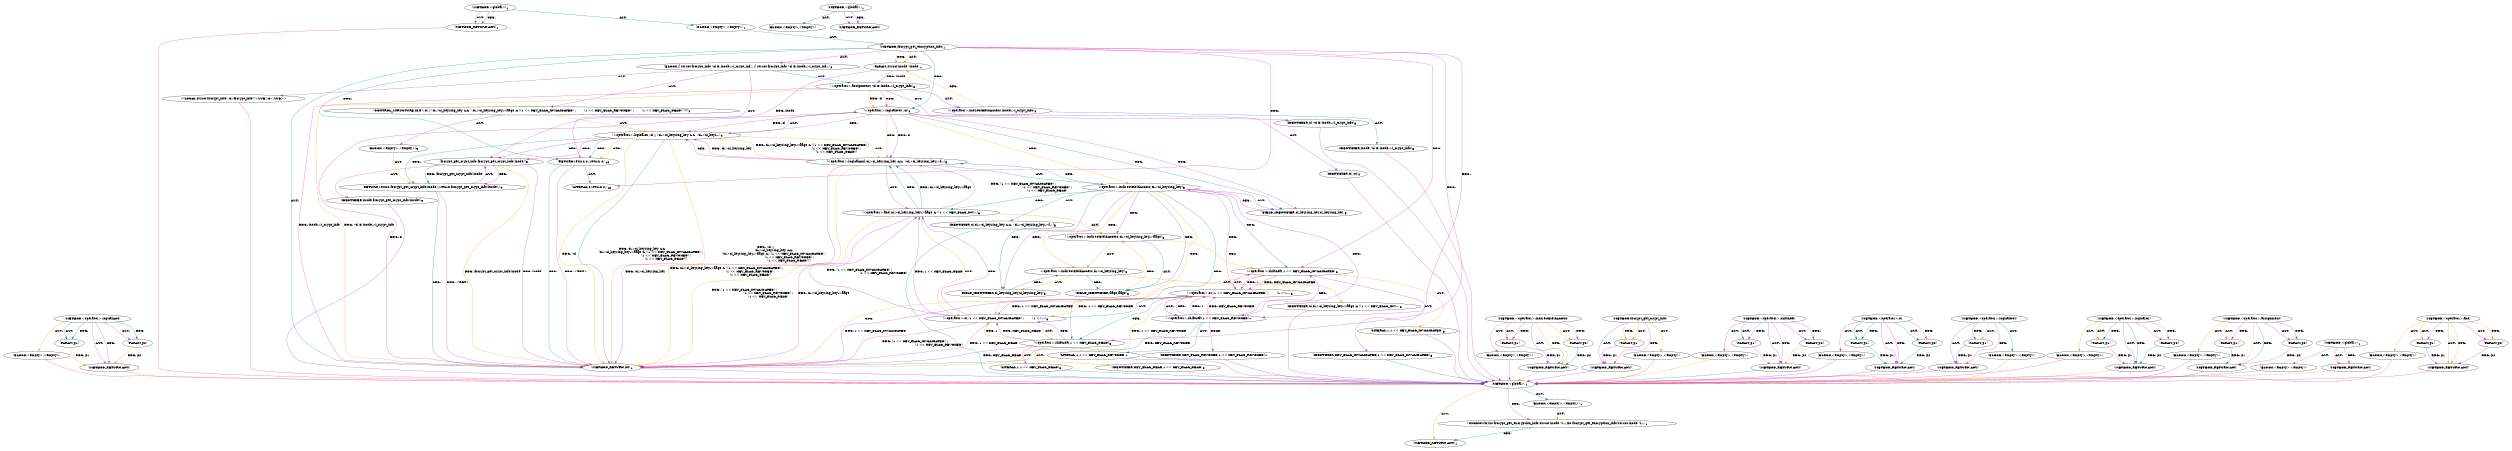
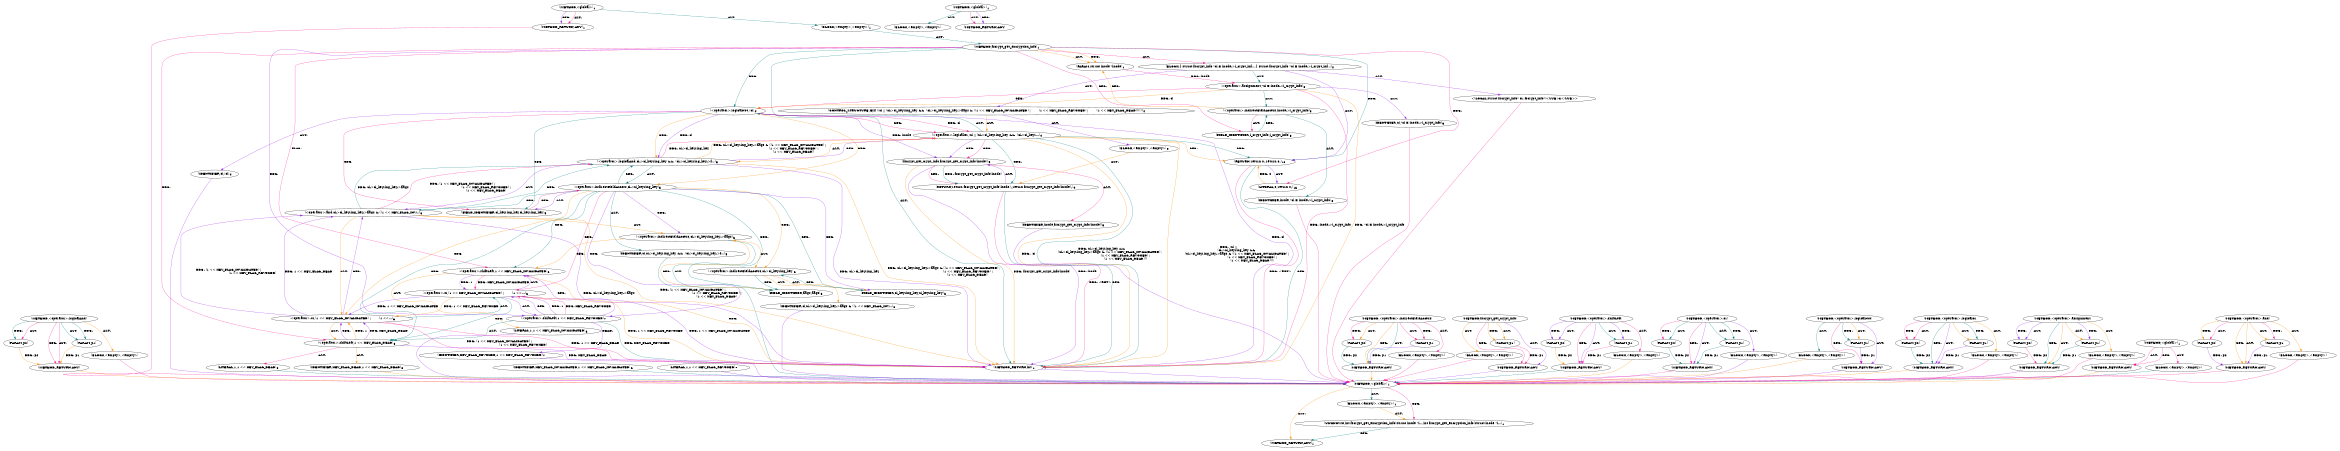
edge "(<operator>.assignment,*ci = inode->i_crypt_info)" -> "(<operator>.indirectFieldAccess,inode->i_crypt_info)": color purple -> teal
edge "(PARAM,struct inode *inode)" -> "(fscrypt_get_crypt_info,fscrypt_get_crypt_info(inode))": now "(<operator>.logicalNot,!ci)" -> "(fscrypt_get_crypt_info,fscrypt_get_crypt_info(inode))"
node "(FIELD_IDENTIFIER,i_crypt_info,i_crypt_info)": added
edge "(METHOD,fscrypt_get_encryption_info)" -> "(<operator>.shiftLeft,1 << KEY_FLAG_INVALIDATED)": label "DDG: " -> "FLAG: "
edge "(LITERAL,0,return 0;)" -> "(RETURN,return 0;,return 0;)": added, label "DDG: 0"
edge "(<operator>.indirectFieldAccess,ci->ci_keyring_key->flags)" -> "(<operator>.shiftLeft,1 << KEY_FLAG_INVALIDATED)": label "KEY: " -> "CFG: "
edge "(<operator>.shiftLeft,1 << KEY_FLAG_INVALIDATED)" -> "(IDENTIFIER,KEY_FLAG_INVALIDATED,1 << KEY_FLAG_INVALIDATED)": removed, label "AST:"
edge "(<operator>.shiftLeft,1 << KEY_FLAG_REVOKED)" -> "(LITERAL,1,1 << KEY_FLAG_REVOKED)": now "(<operator>.shiftLeft,1 << KEY_FLAG_REVOKED)" -> "(<operator>.shiftLeft,1 << KEY_FLAG_DEAD)"
